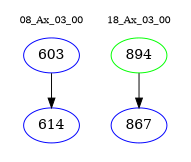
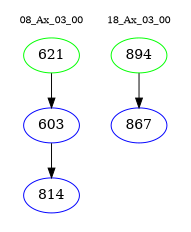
node "621": added
node "614": label "614" -> "814"
